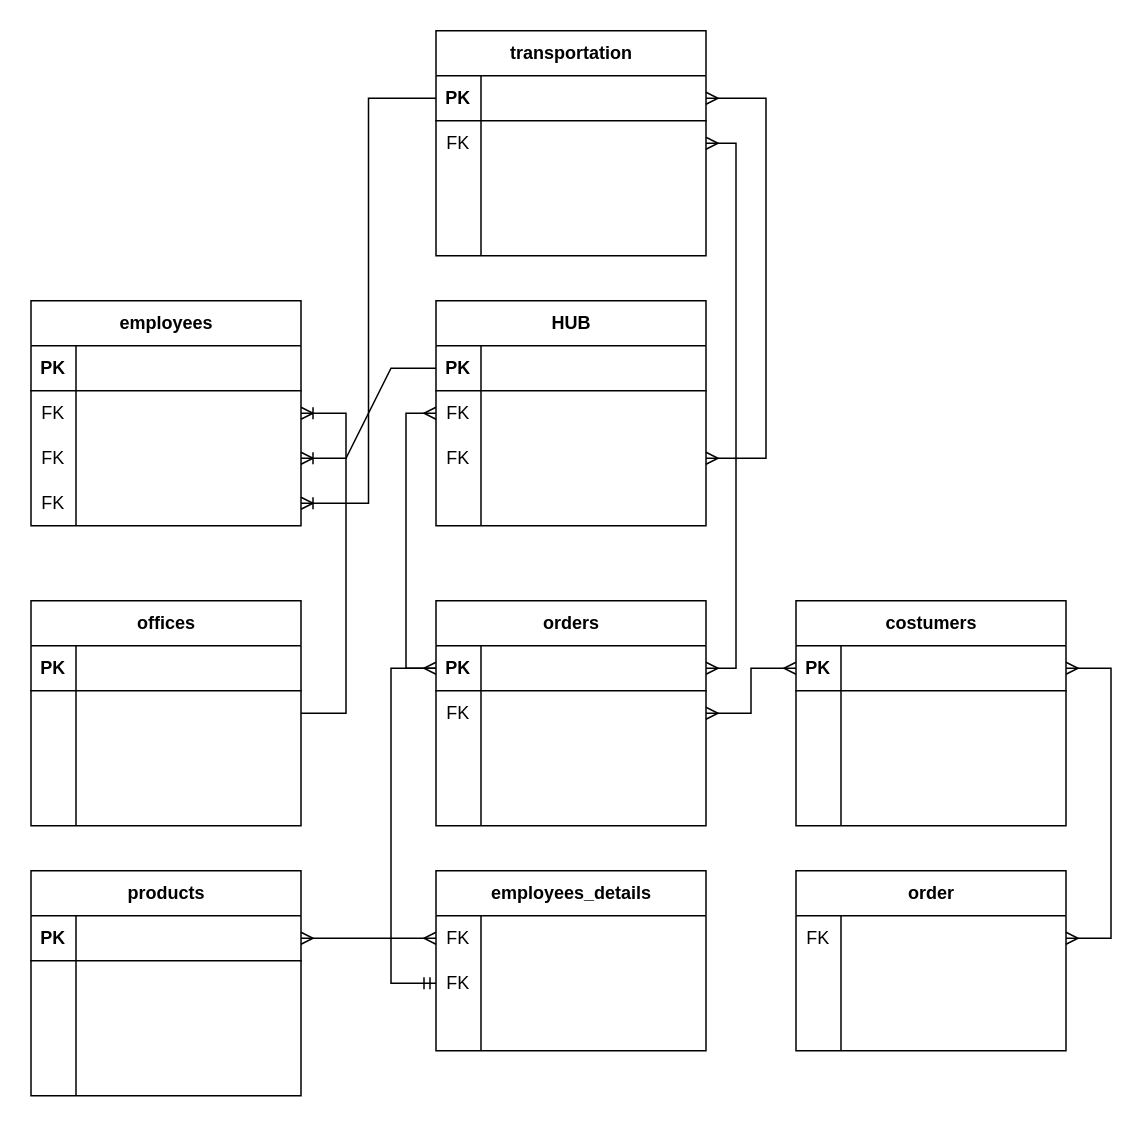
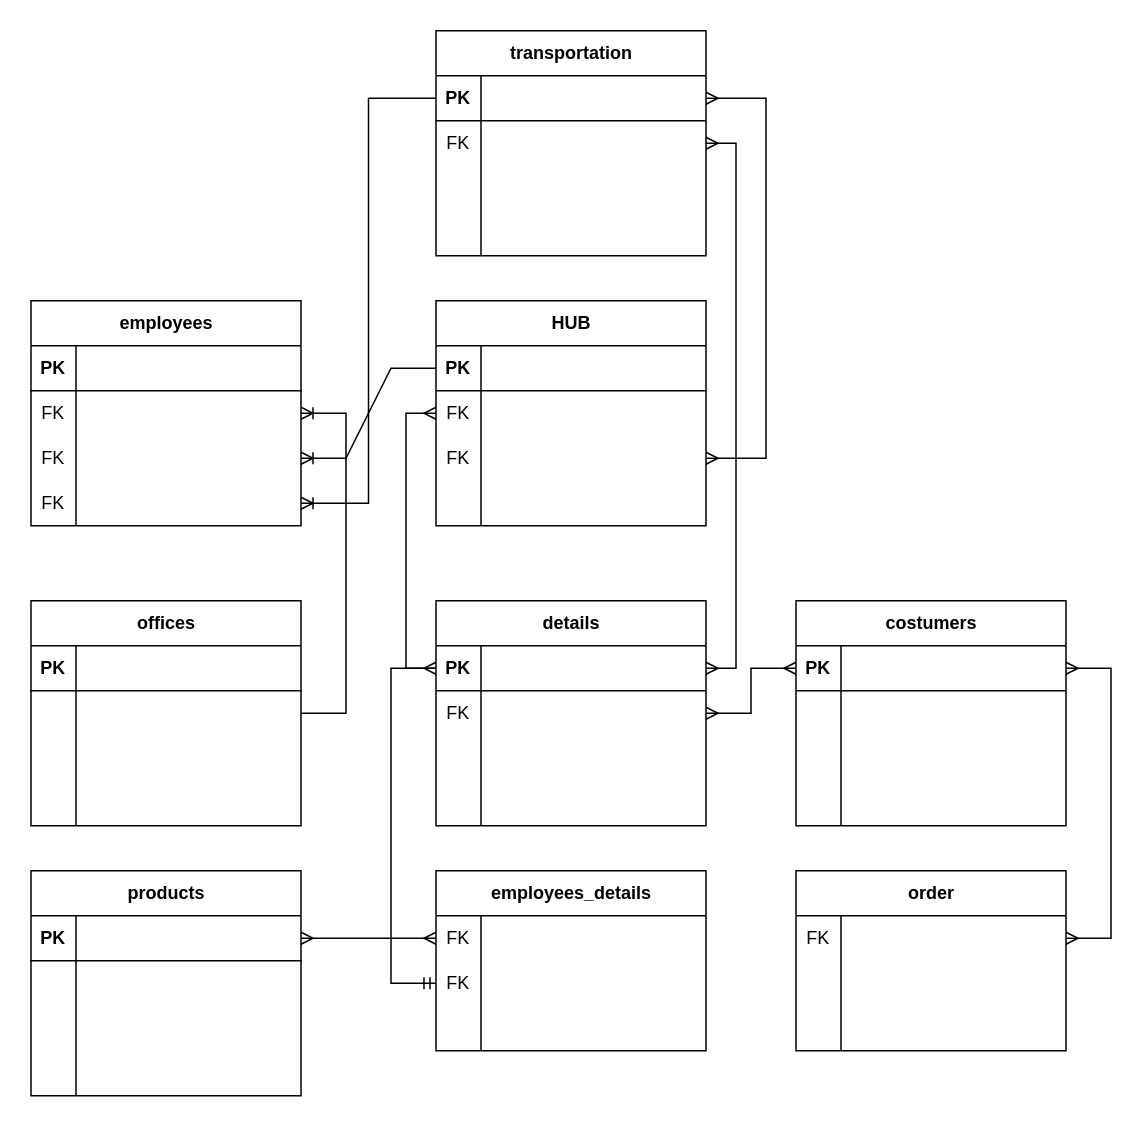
node "orders": label "orders" -> "details"
